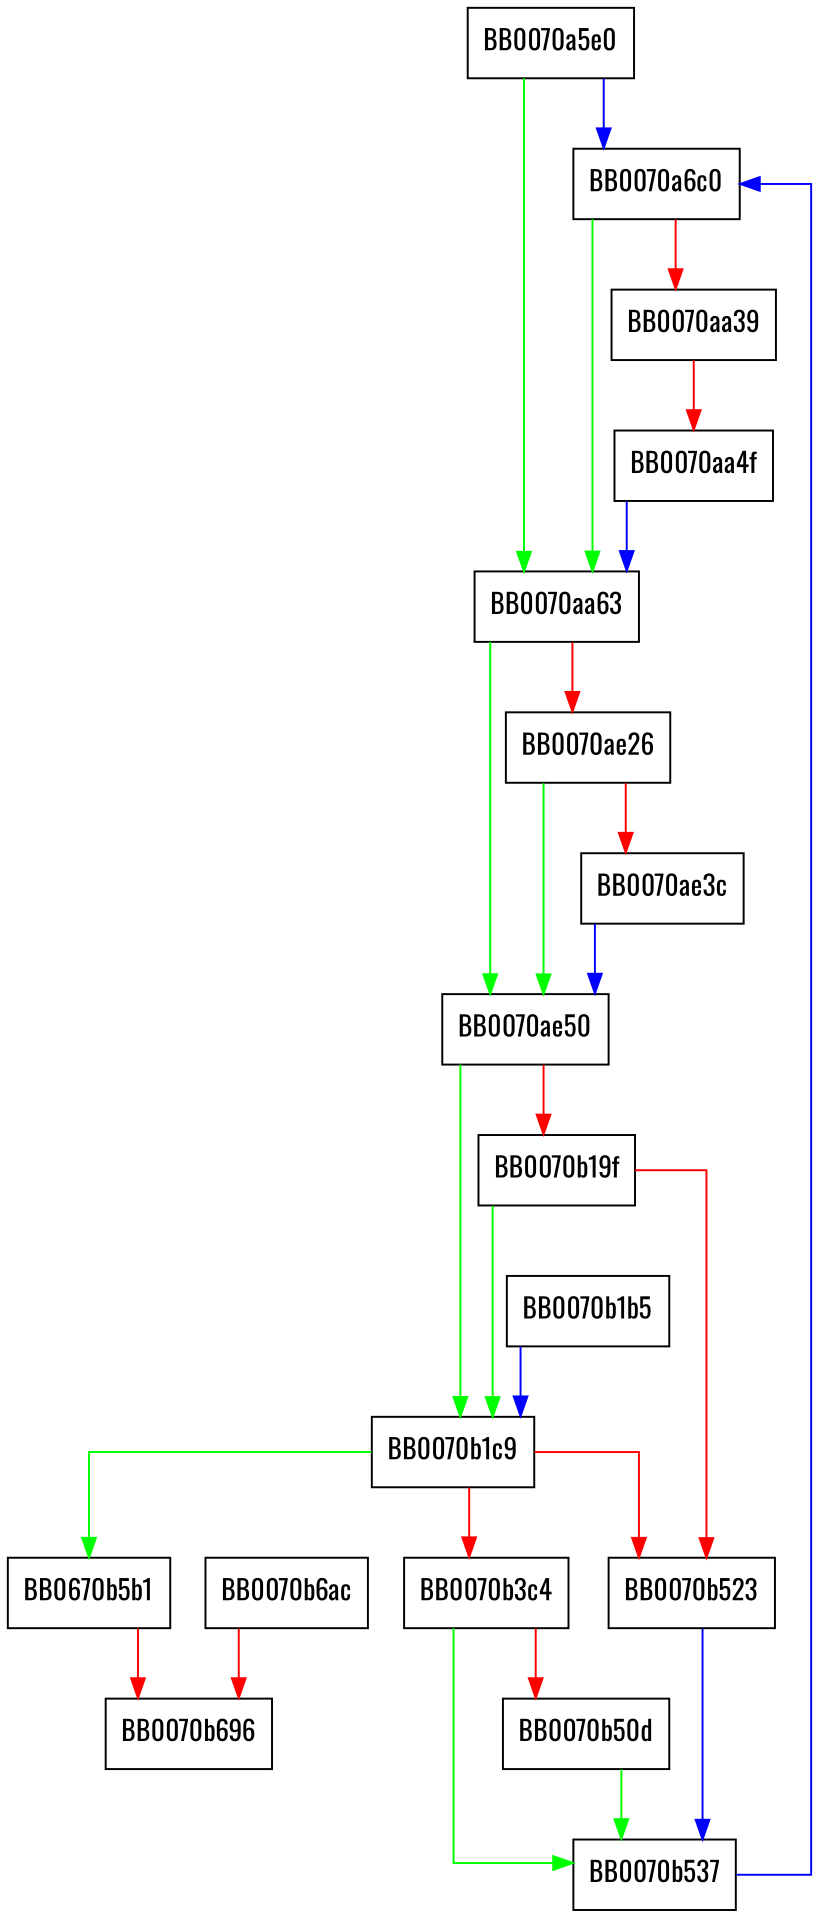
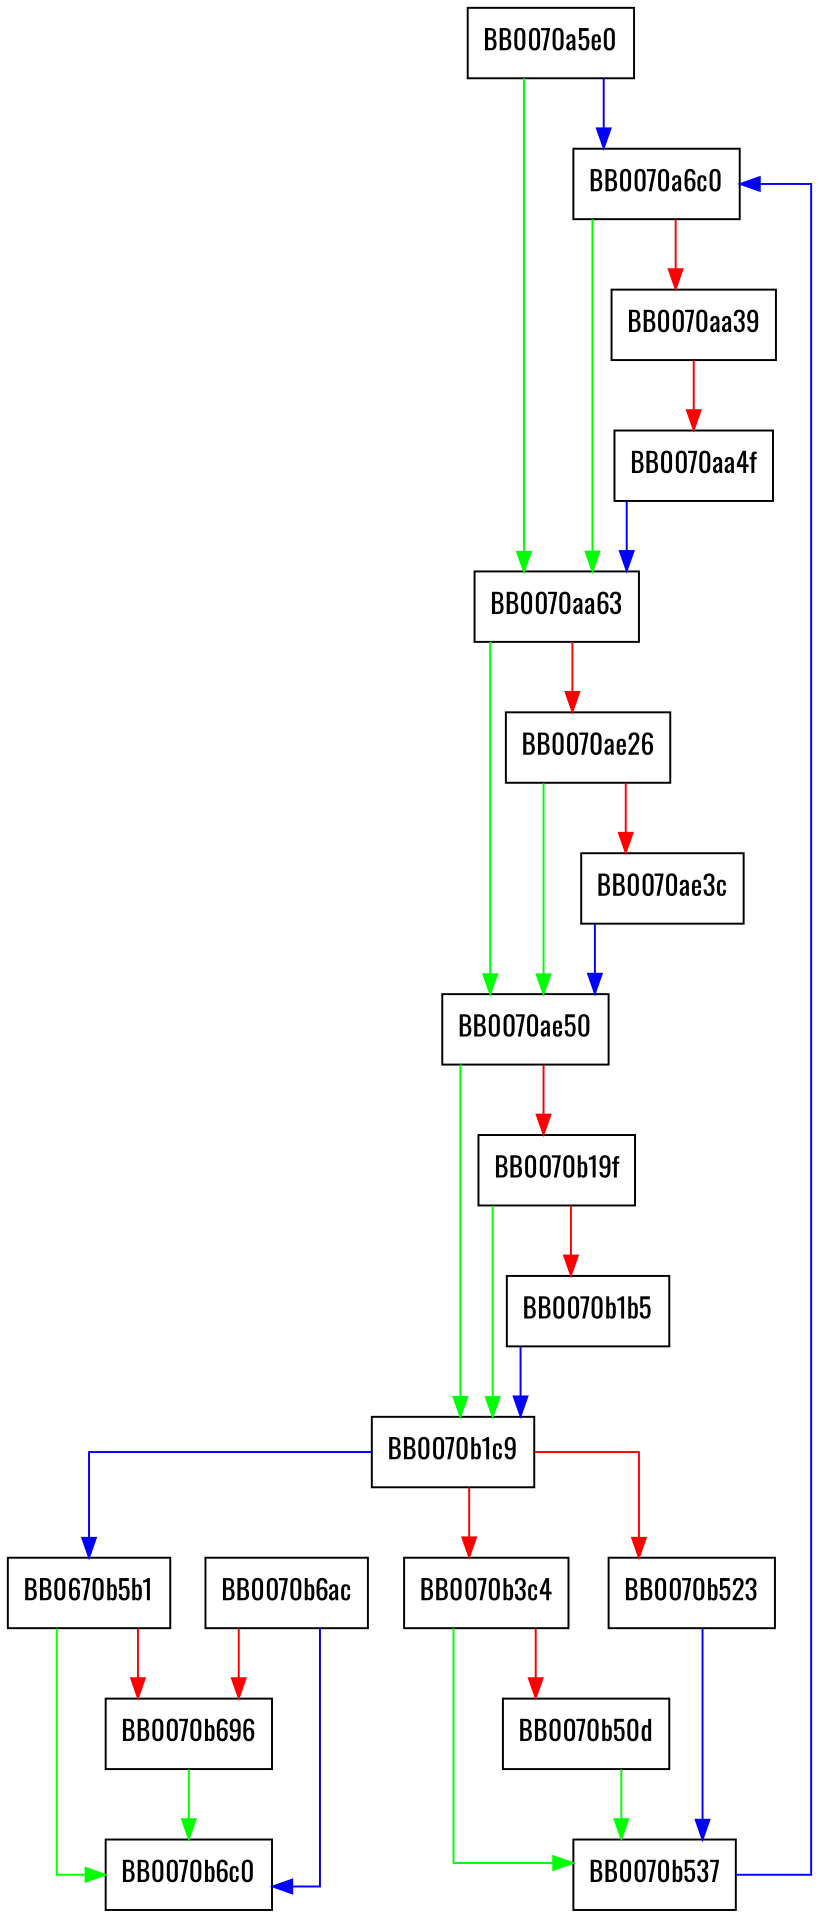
edge "BB0070b19f" -> "BB0070b523": now "BB0070b19f" -> "BB0070b1b5"
edge "BB0070b1c9" -> "BB0670b5b1": color green -> blue
node "BB0070b6c0": added
